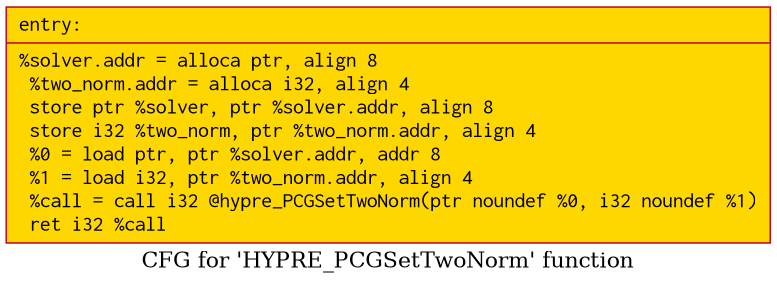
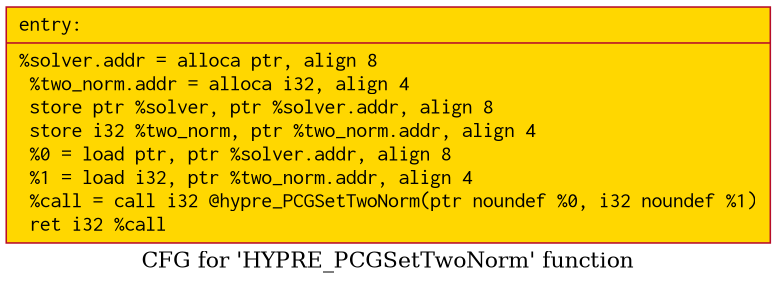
node "entry:": text "%0 = load ptr, ptr %solver.addr, addr 8" -> "%0 = load ptr, ptr %solver.addr, align 8"
